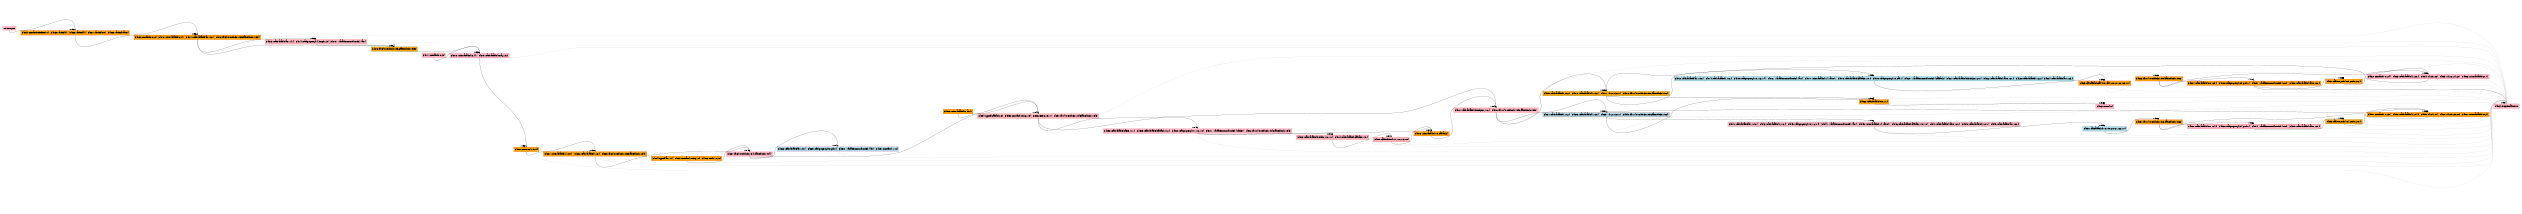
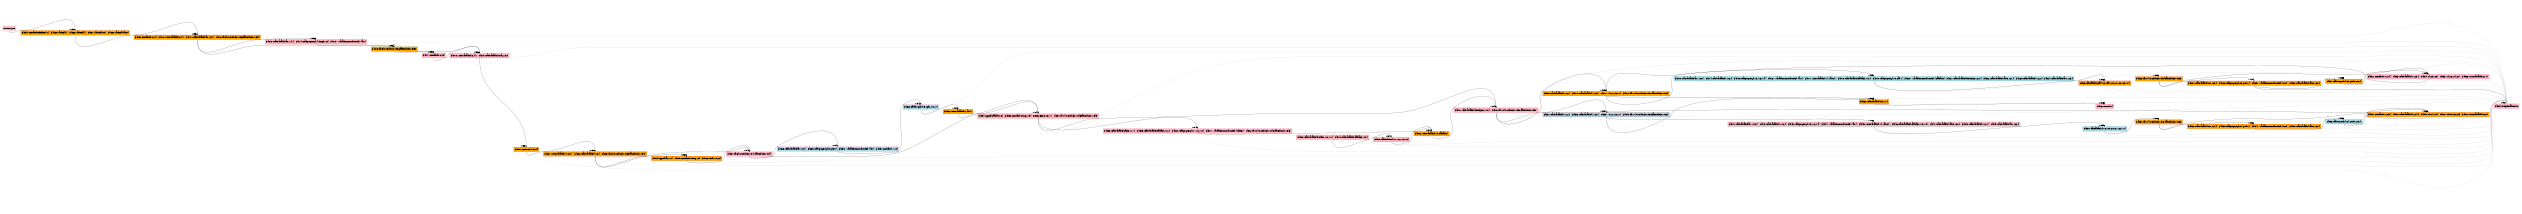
edge "34876: if[v3](true-block:11936,false-block:11935)" -> "34877: constant[0.0,v3]": added
node "34892: call-arr.split [v9,'split',v10,v7]": added
node "34956: call-out.push [v24,'push',v25,-]*": fillcolor orange -> lightblue
node "34952: read-variable['out',v24,-]": fillcolor lightpink -> orange
edge "34898: read-variable['cache',v11,-]" -> "34903: read-variable['buildFn',v12,v11]": removed
edge "34881: write-variable[v4,'out']*" -> "34884: typeof['arr',v7]": added
